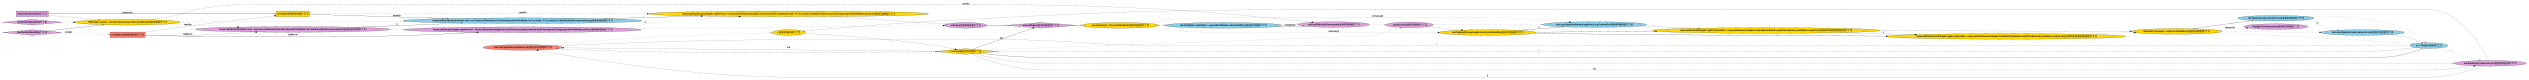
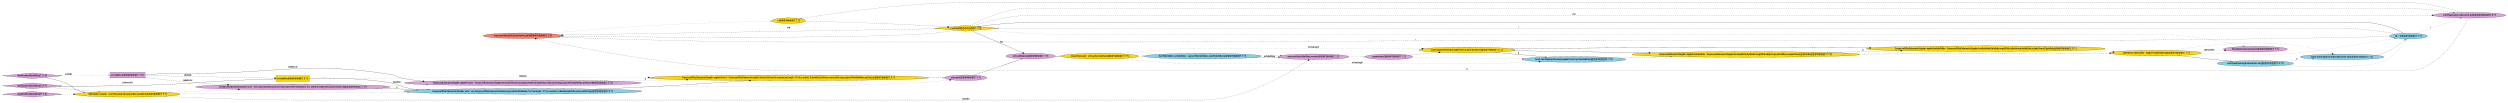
node "checkSerializedSizeAndData['0', '0', '1']": shape box -> diamond
node "writer.addValue(val)@@@8@@@['1', '1', '1']": shape diamond -> ellipse
node "int chunkFactor@@@2@@@['1', '1', '0']": fillcolor salmon -> plum
edge "i < vals.length@@@18@@@['1', '1', '1']" -> "smoosher.close()@@@13@@@['1', '1', '1']": now "i < vals.length@@@18@@@['1', '1', '1']" -> "CloseQuietly.close(columnarInts)@@@22@@@['1', '1', '1']"
